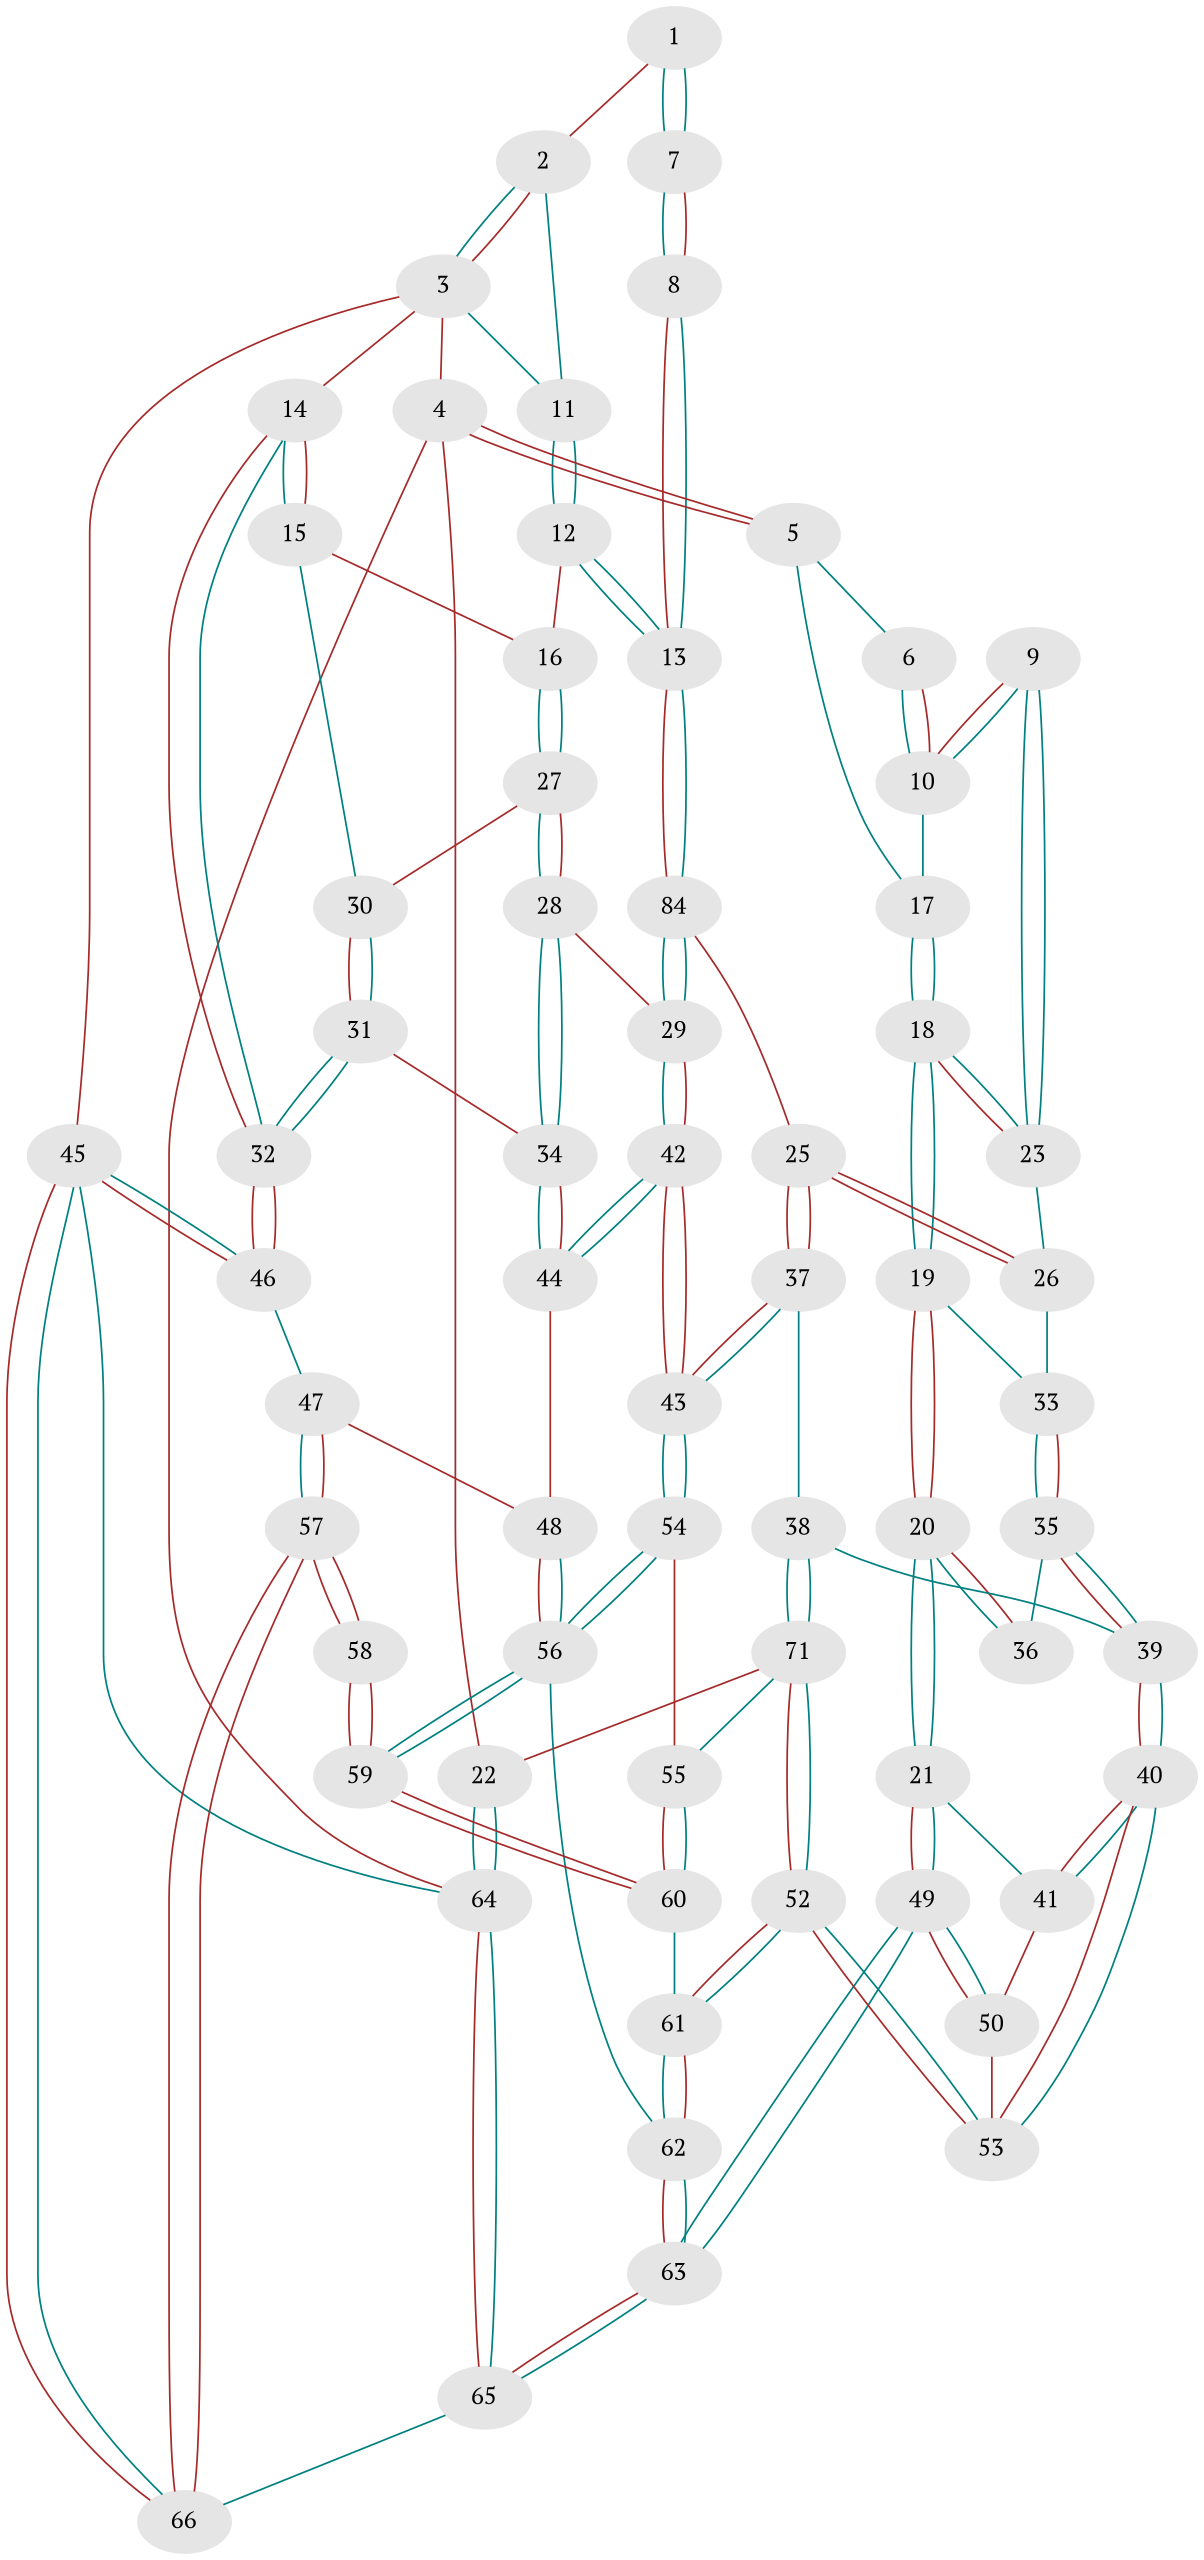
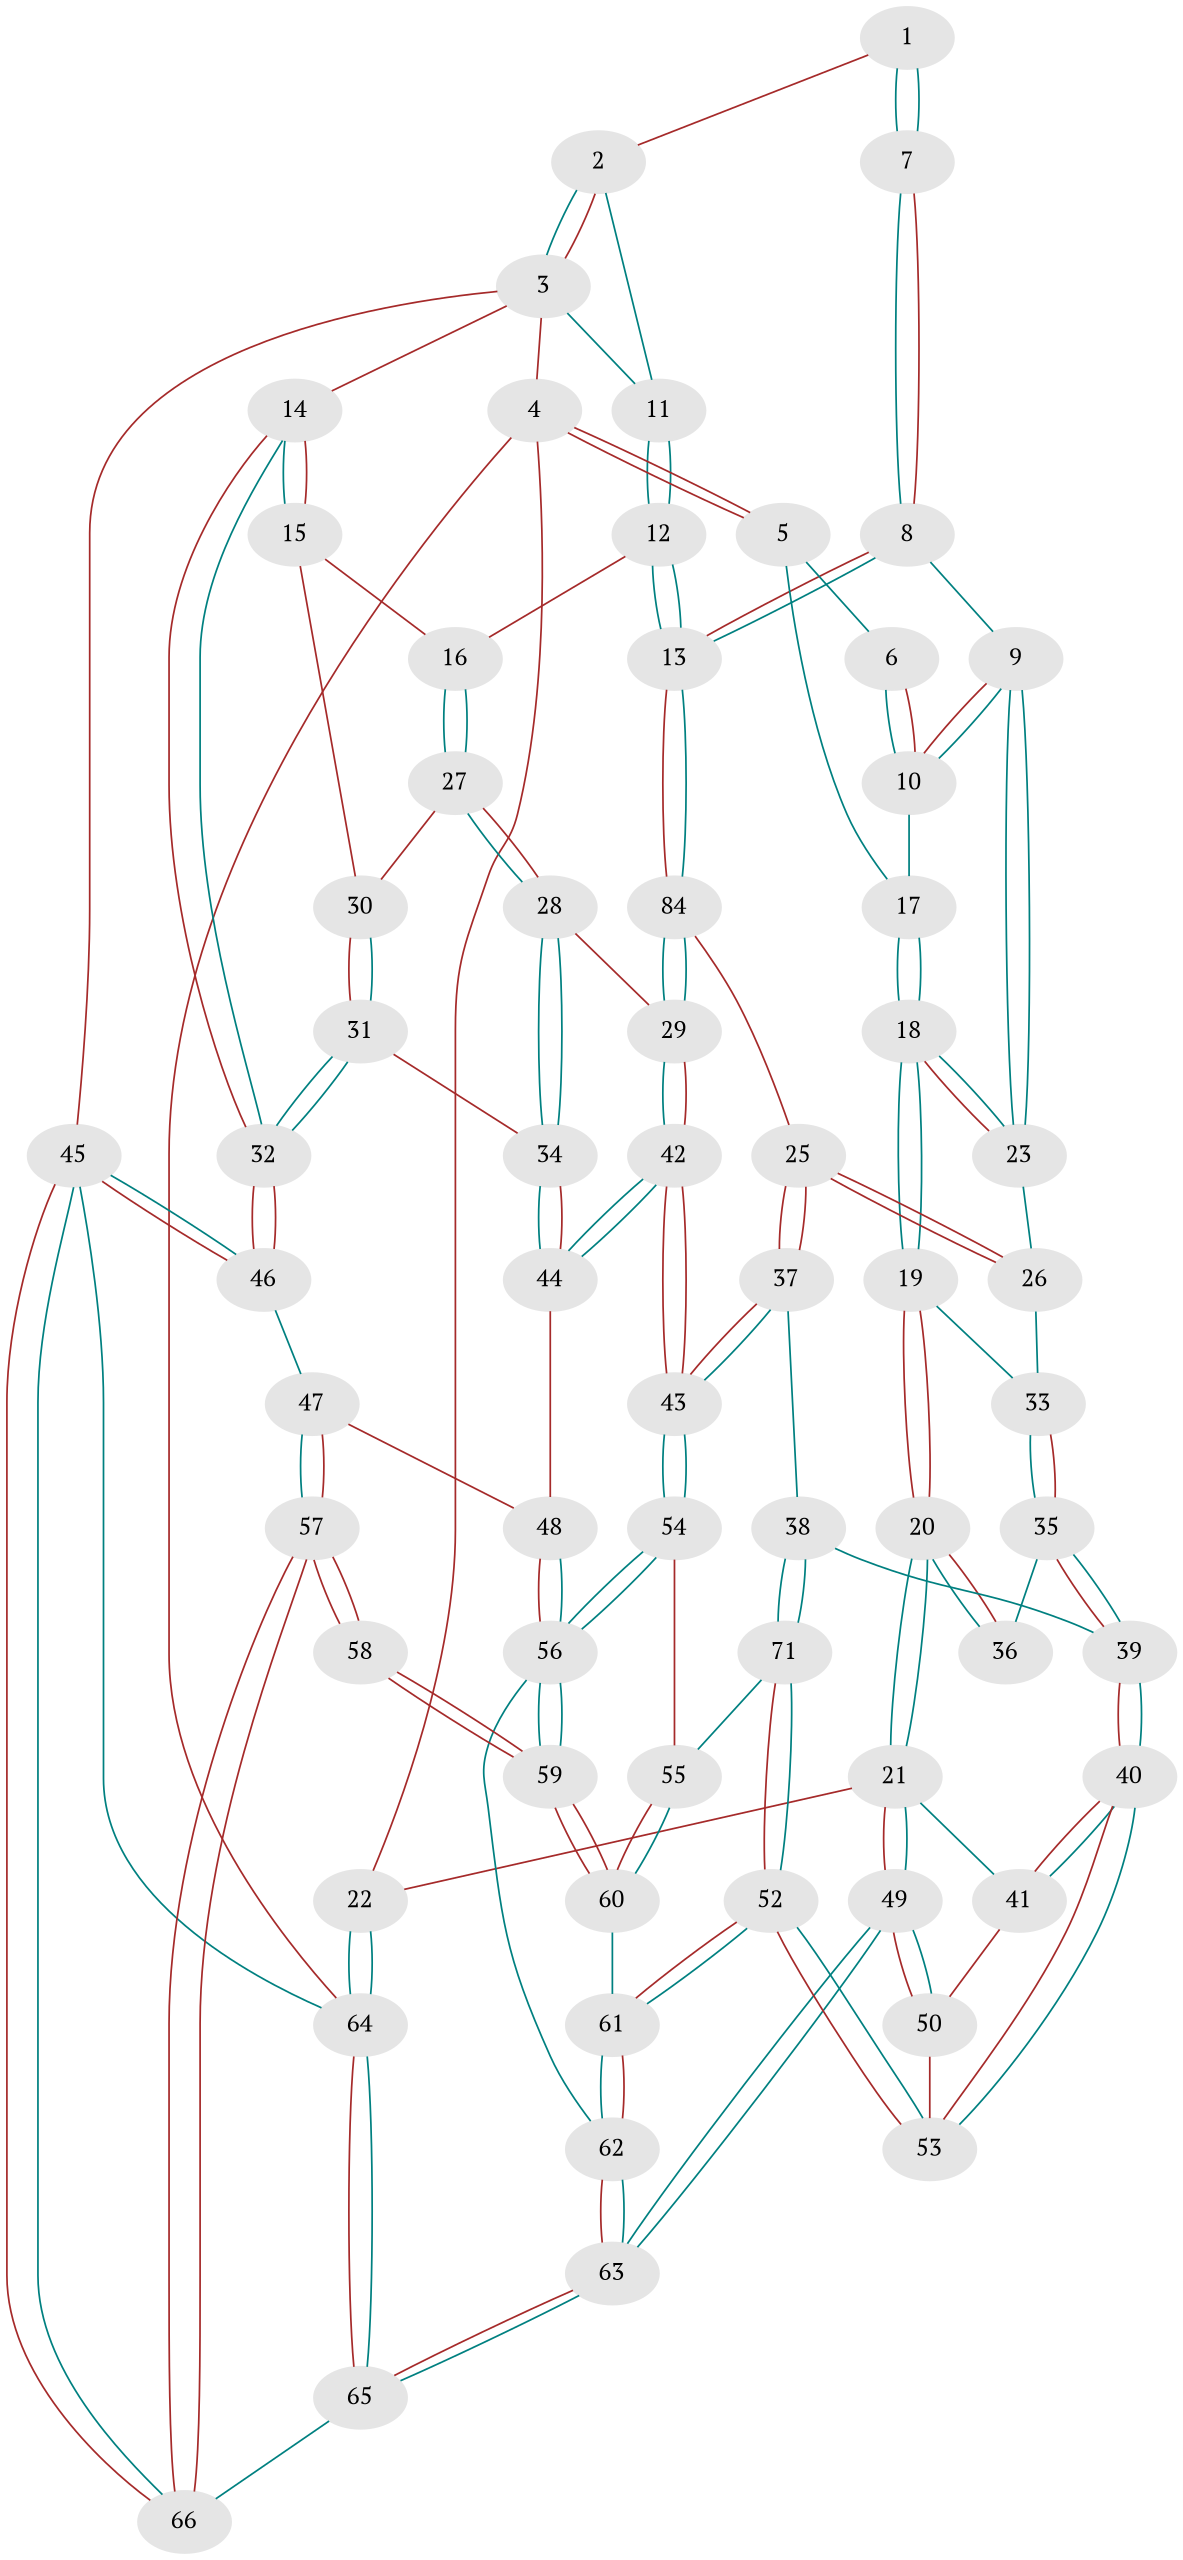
edge "8" -- "9": added
edge "15" -- "30": color teal -> brown
edge "71" -- "22": now "21" -- "22"
